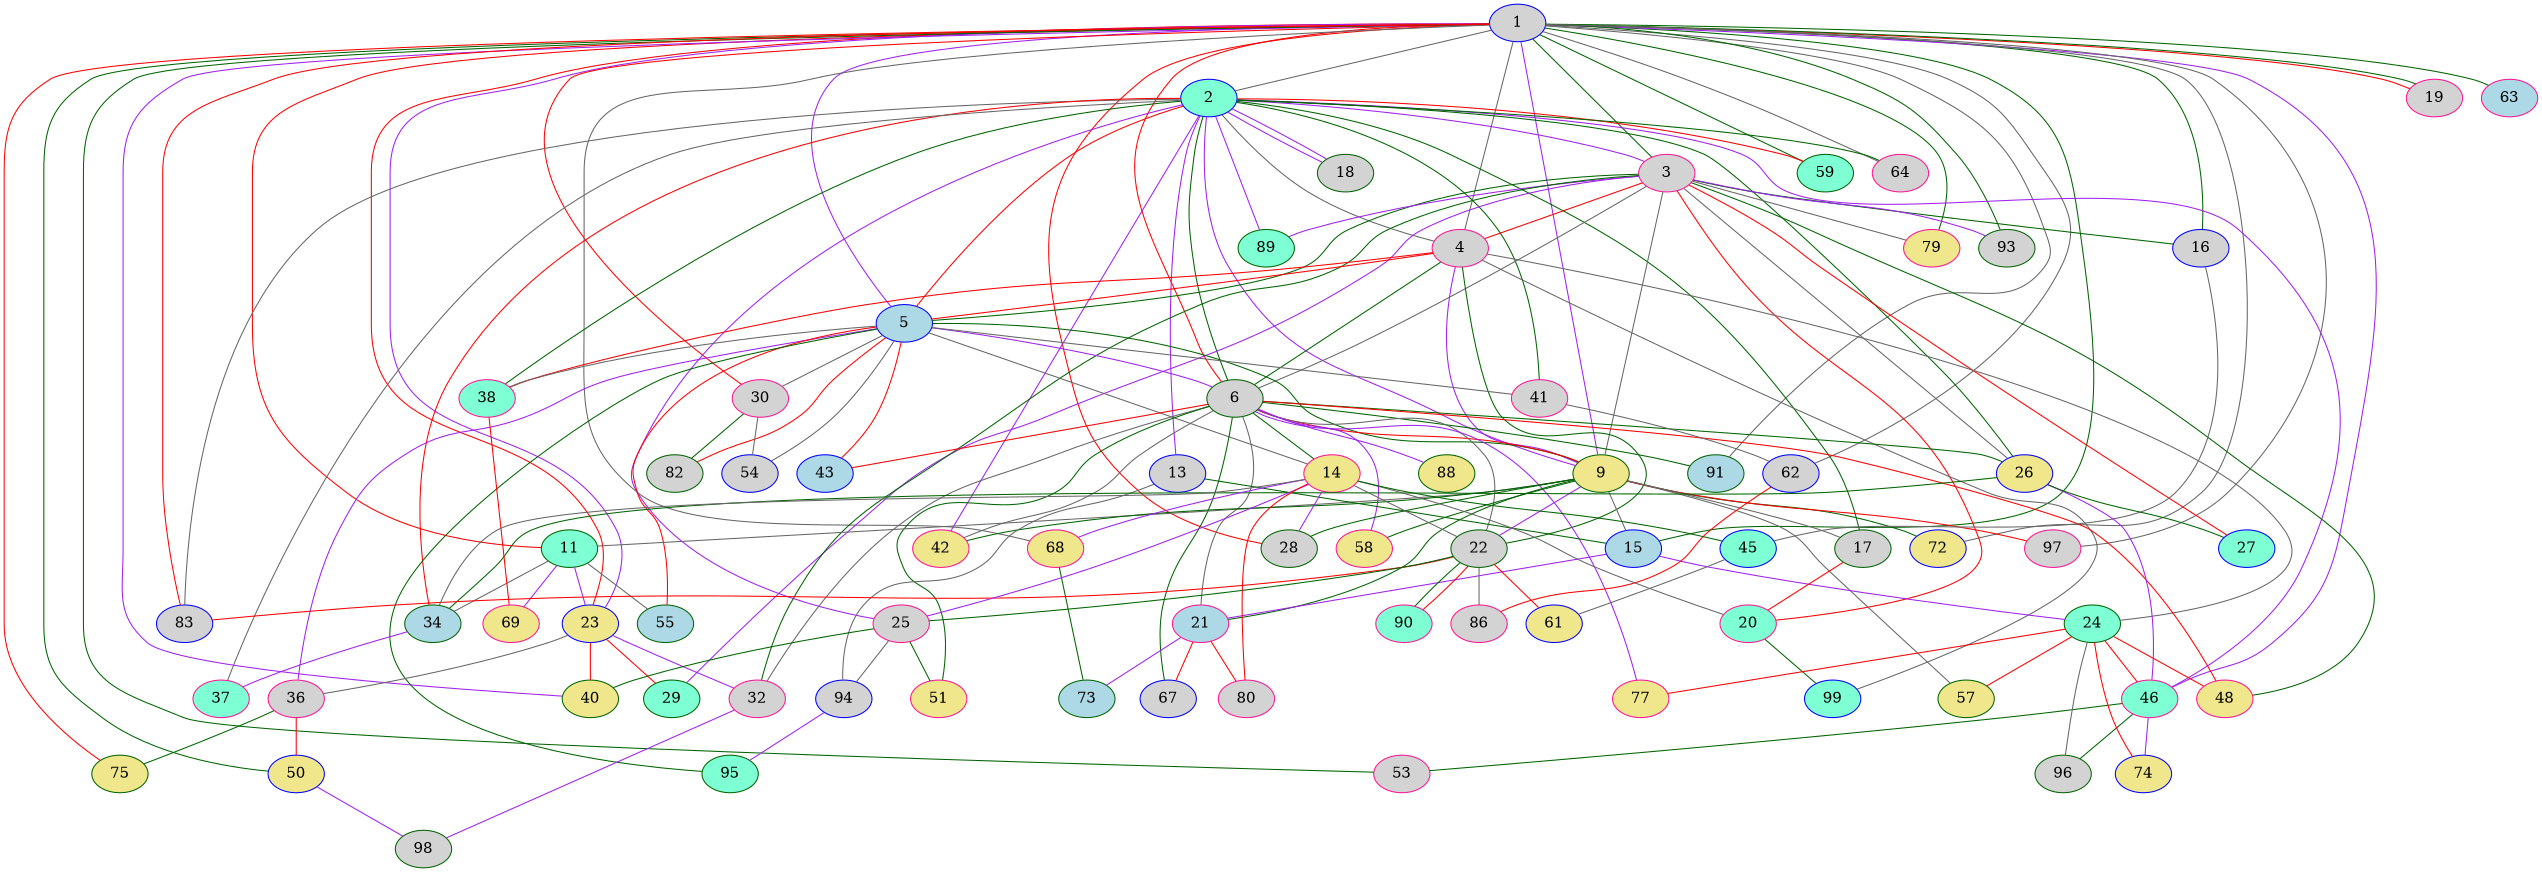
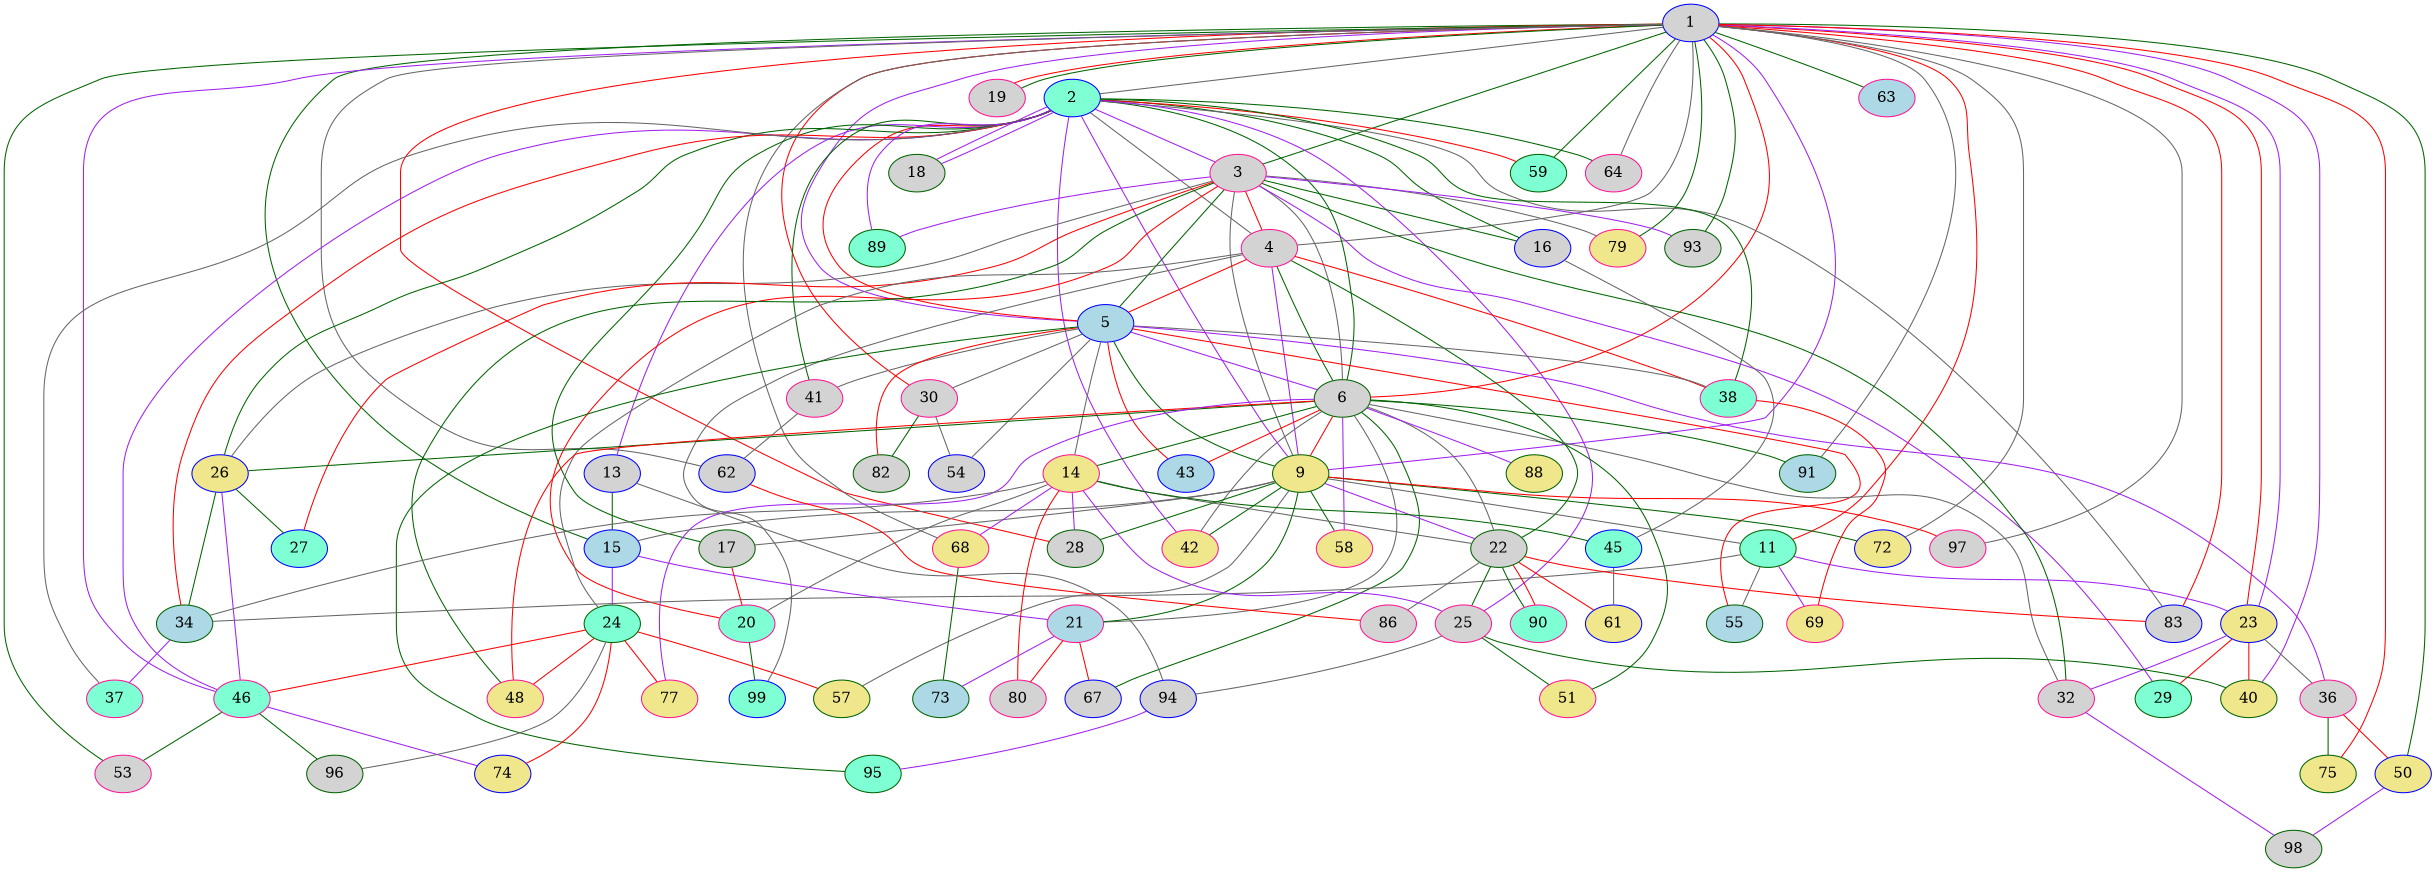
edge "1" -- "16": now "2" -- "16"
